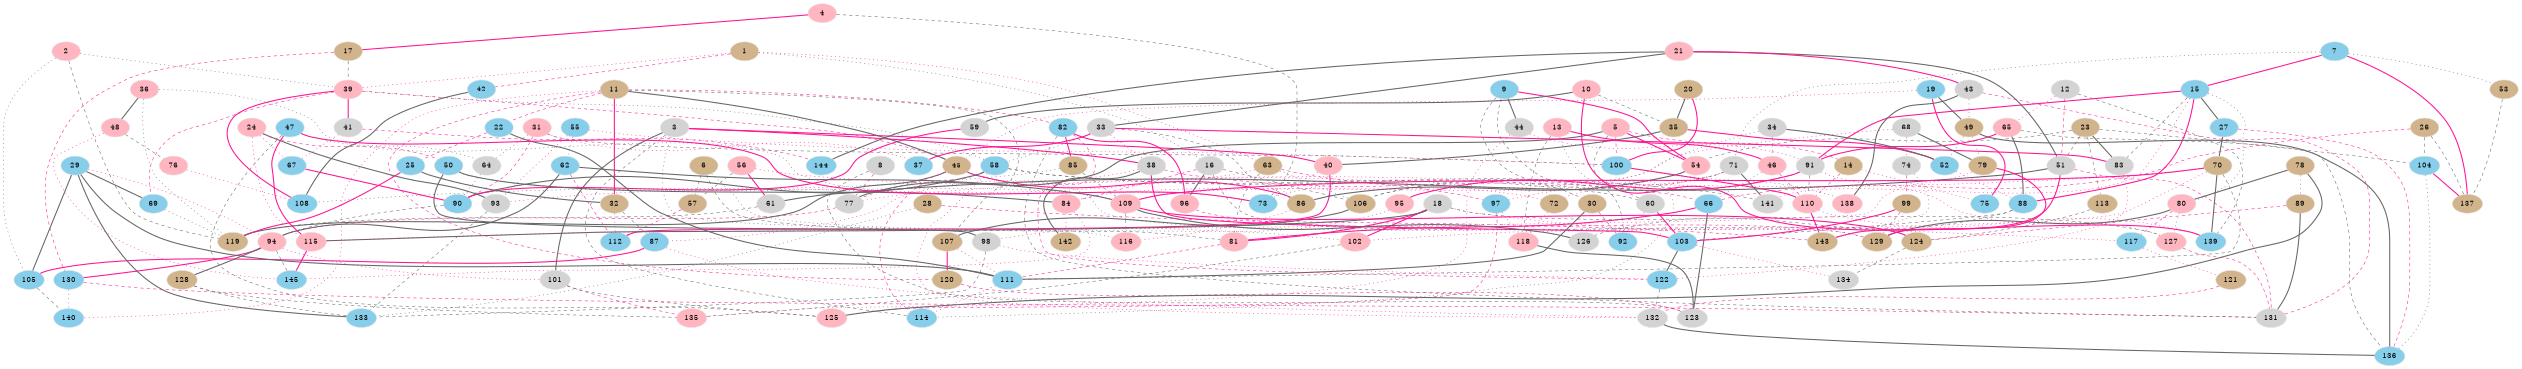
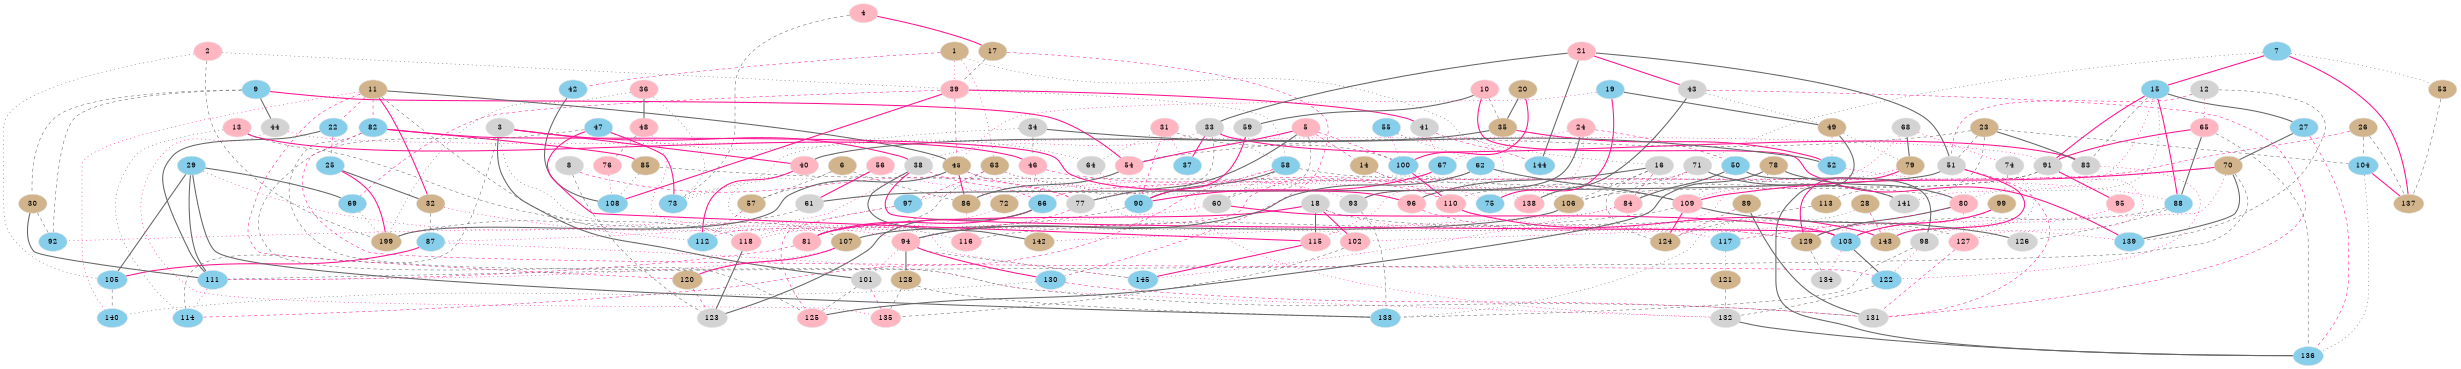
edge "6" -- "81": now "6" -- "86"
node "119": label "119" -> "199"
edge "124" -- "134": now "129" -- "134"
